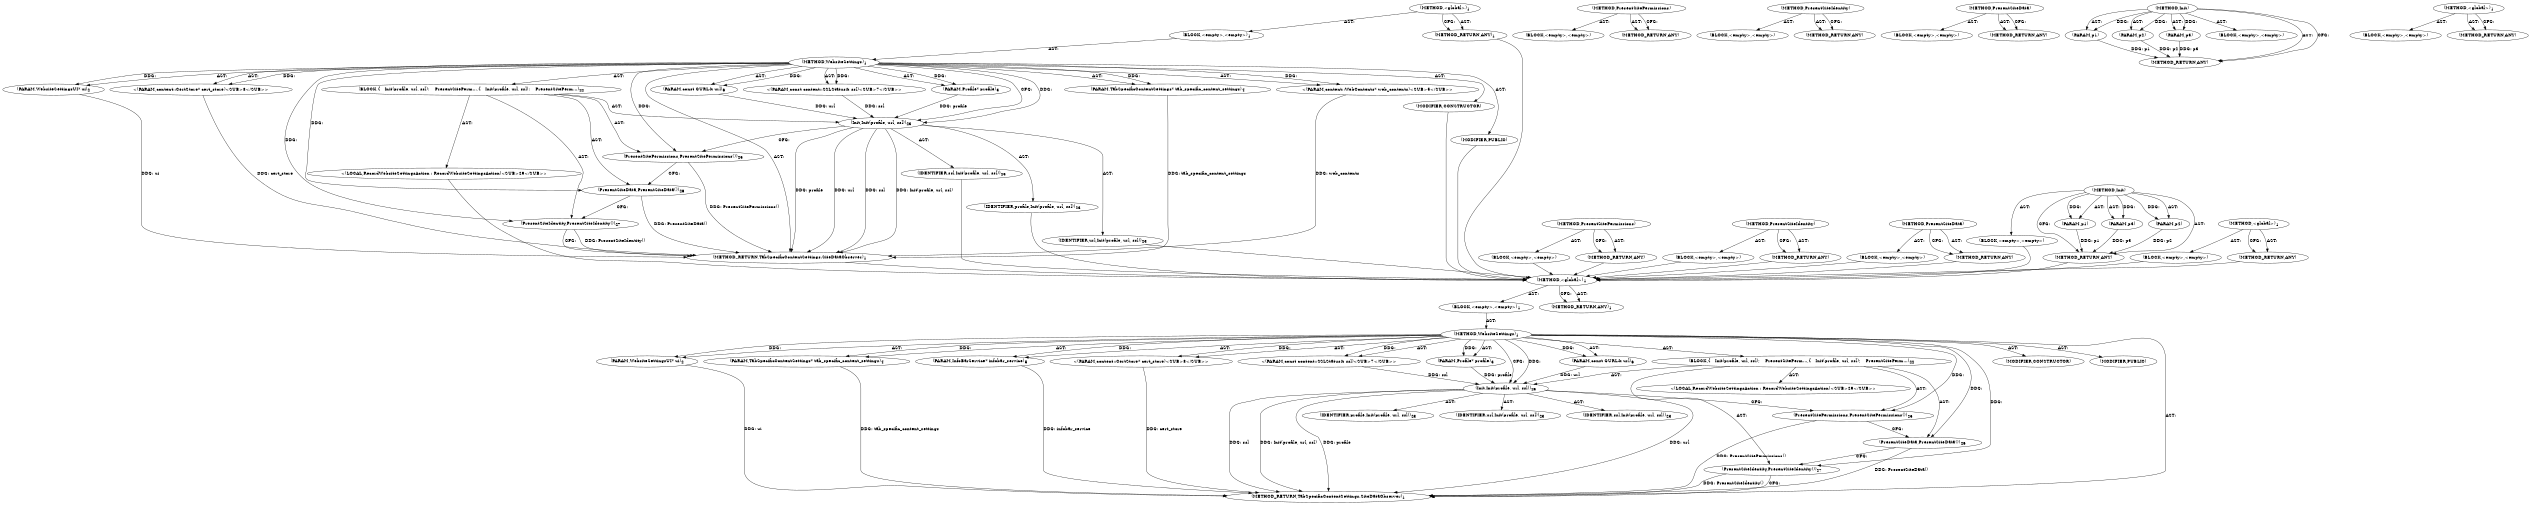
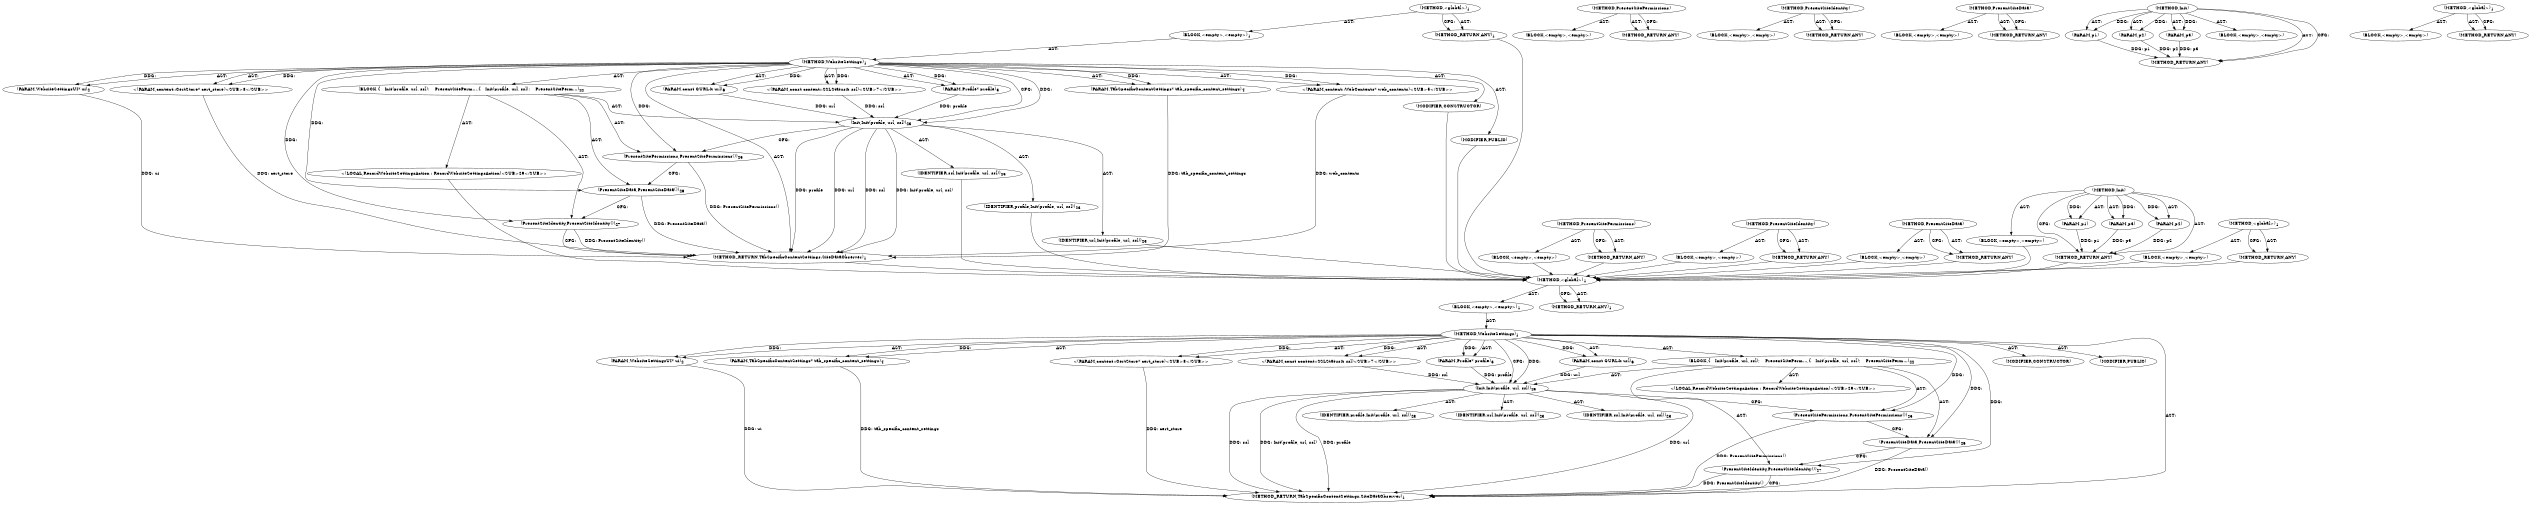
node "(PARAM,InfoBarService* infobar_service)": removed
